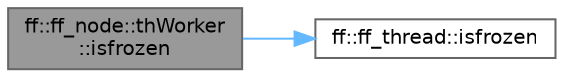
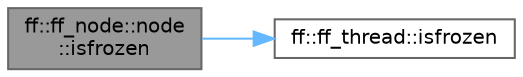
node "ff::ff_node::thWorker ::isfrozen": label "ff::ff_node::thWorker ::isfrozen" -> "ff::ff_node::node ::isfrozen"
